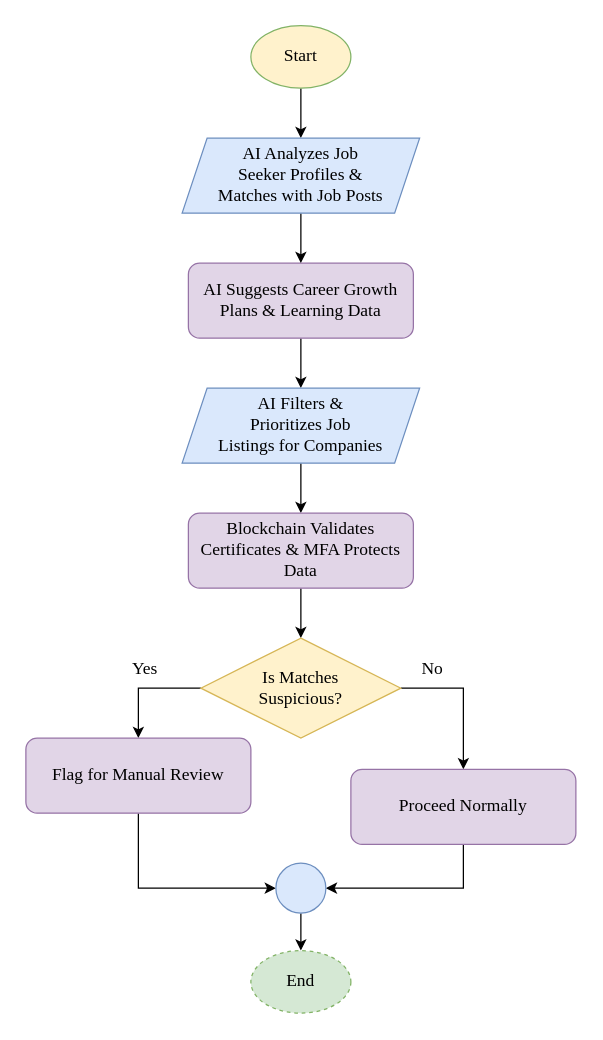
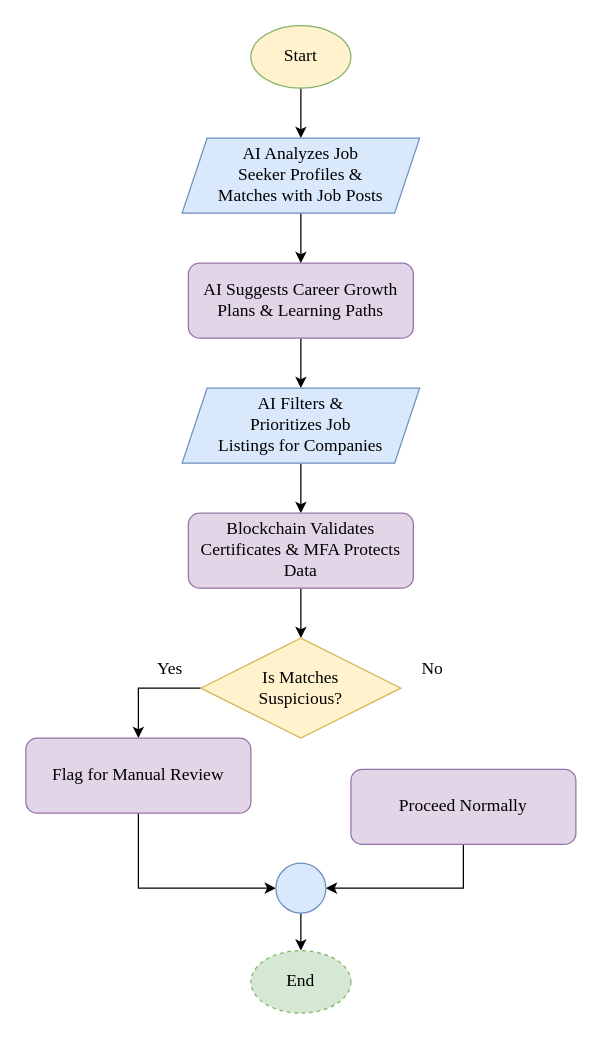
node "AI Suggests Career Growth Plans & Learning Data": label "AI Suggests Career Growth Plans & Learning Data" -> "AI Suggests Career Growth Plans & Learning Paths"
node "Yes": moved (144, 669) -> (169, 669)
edge "Is Matches Suspicious?" -> "Proceed Normally": removed
